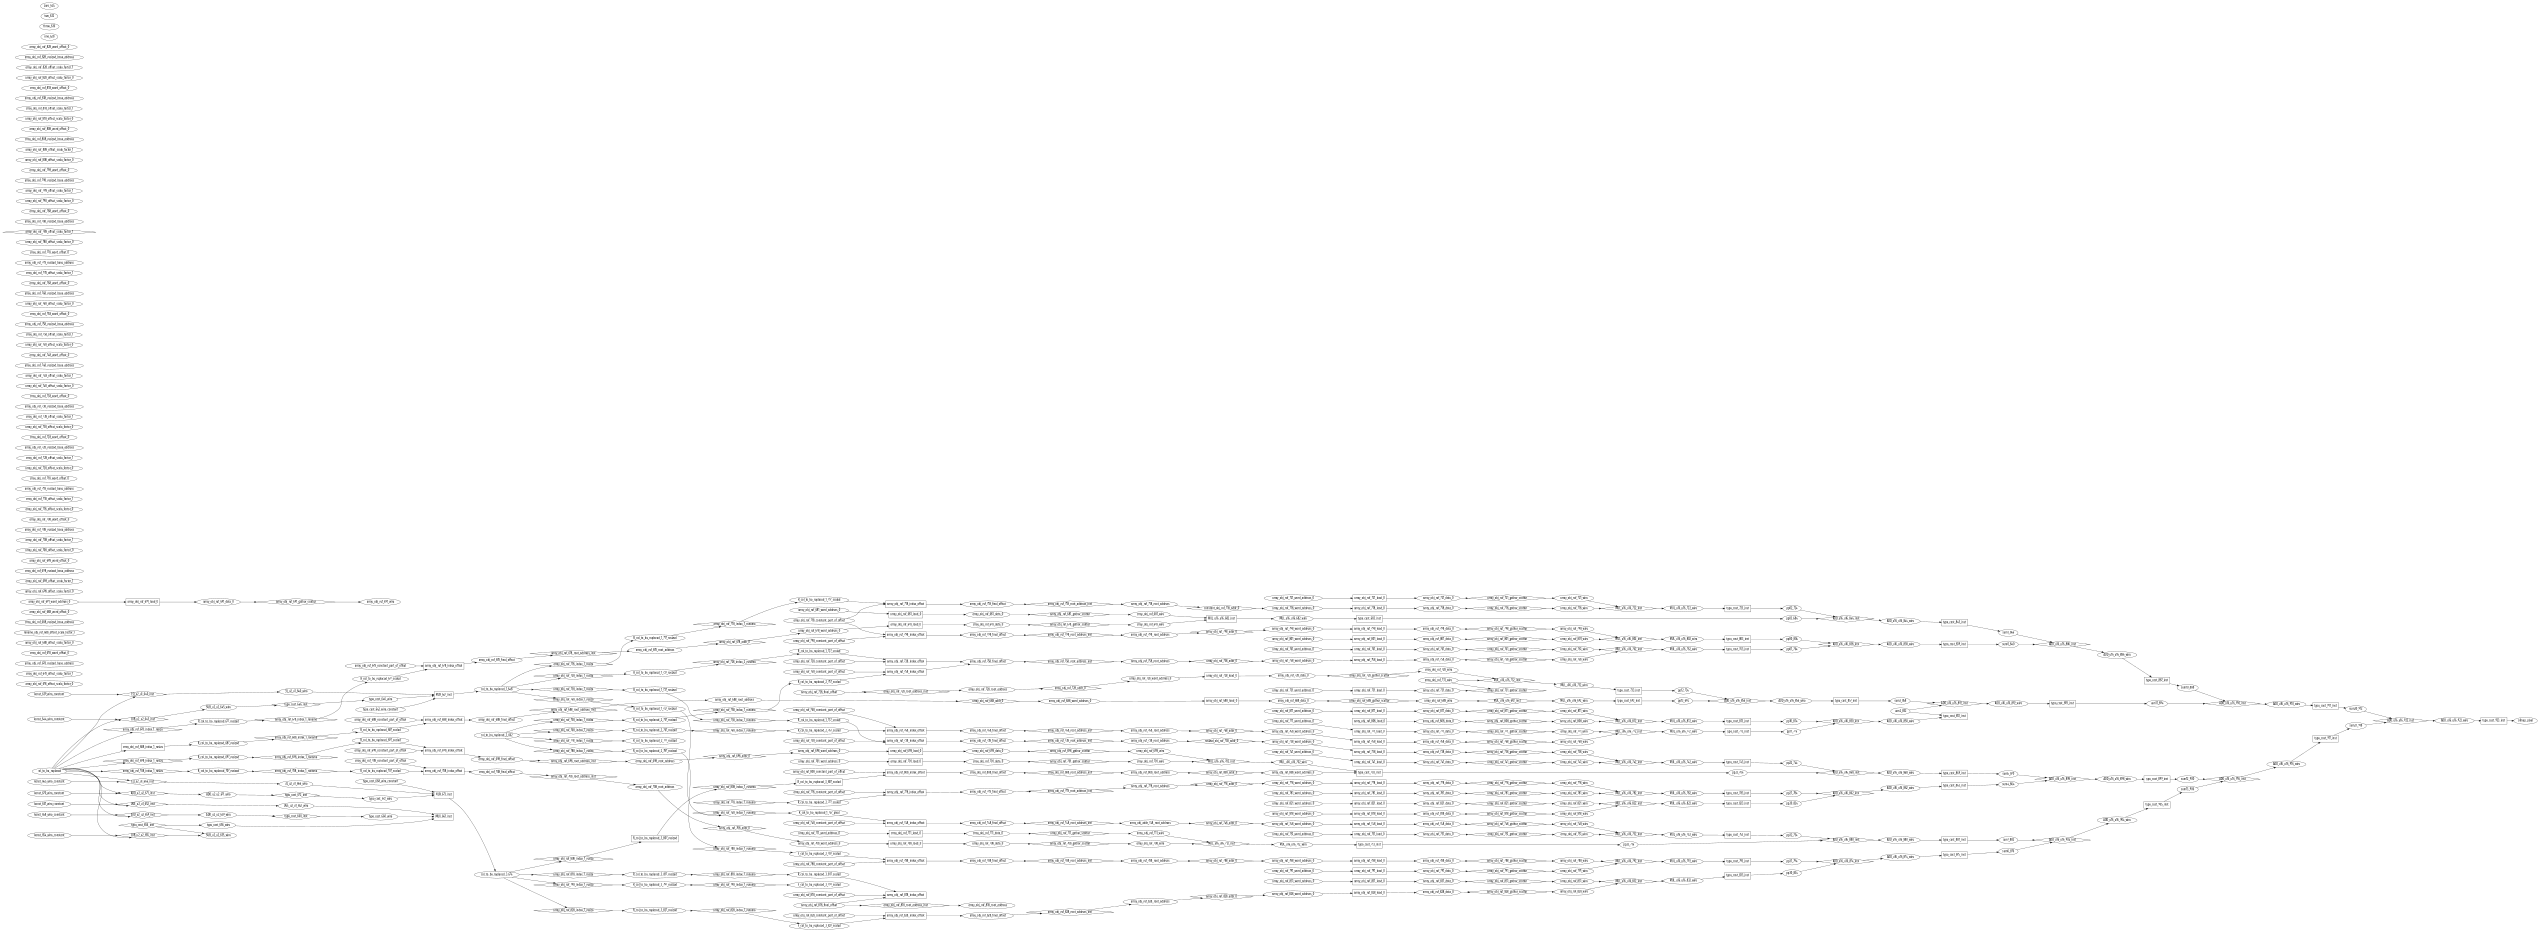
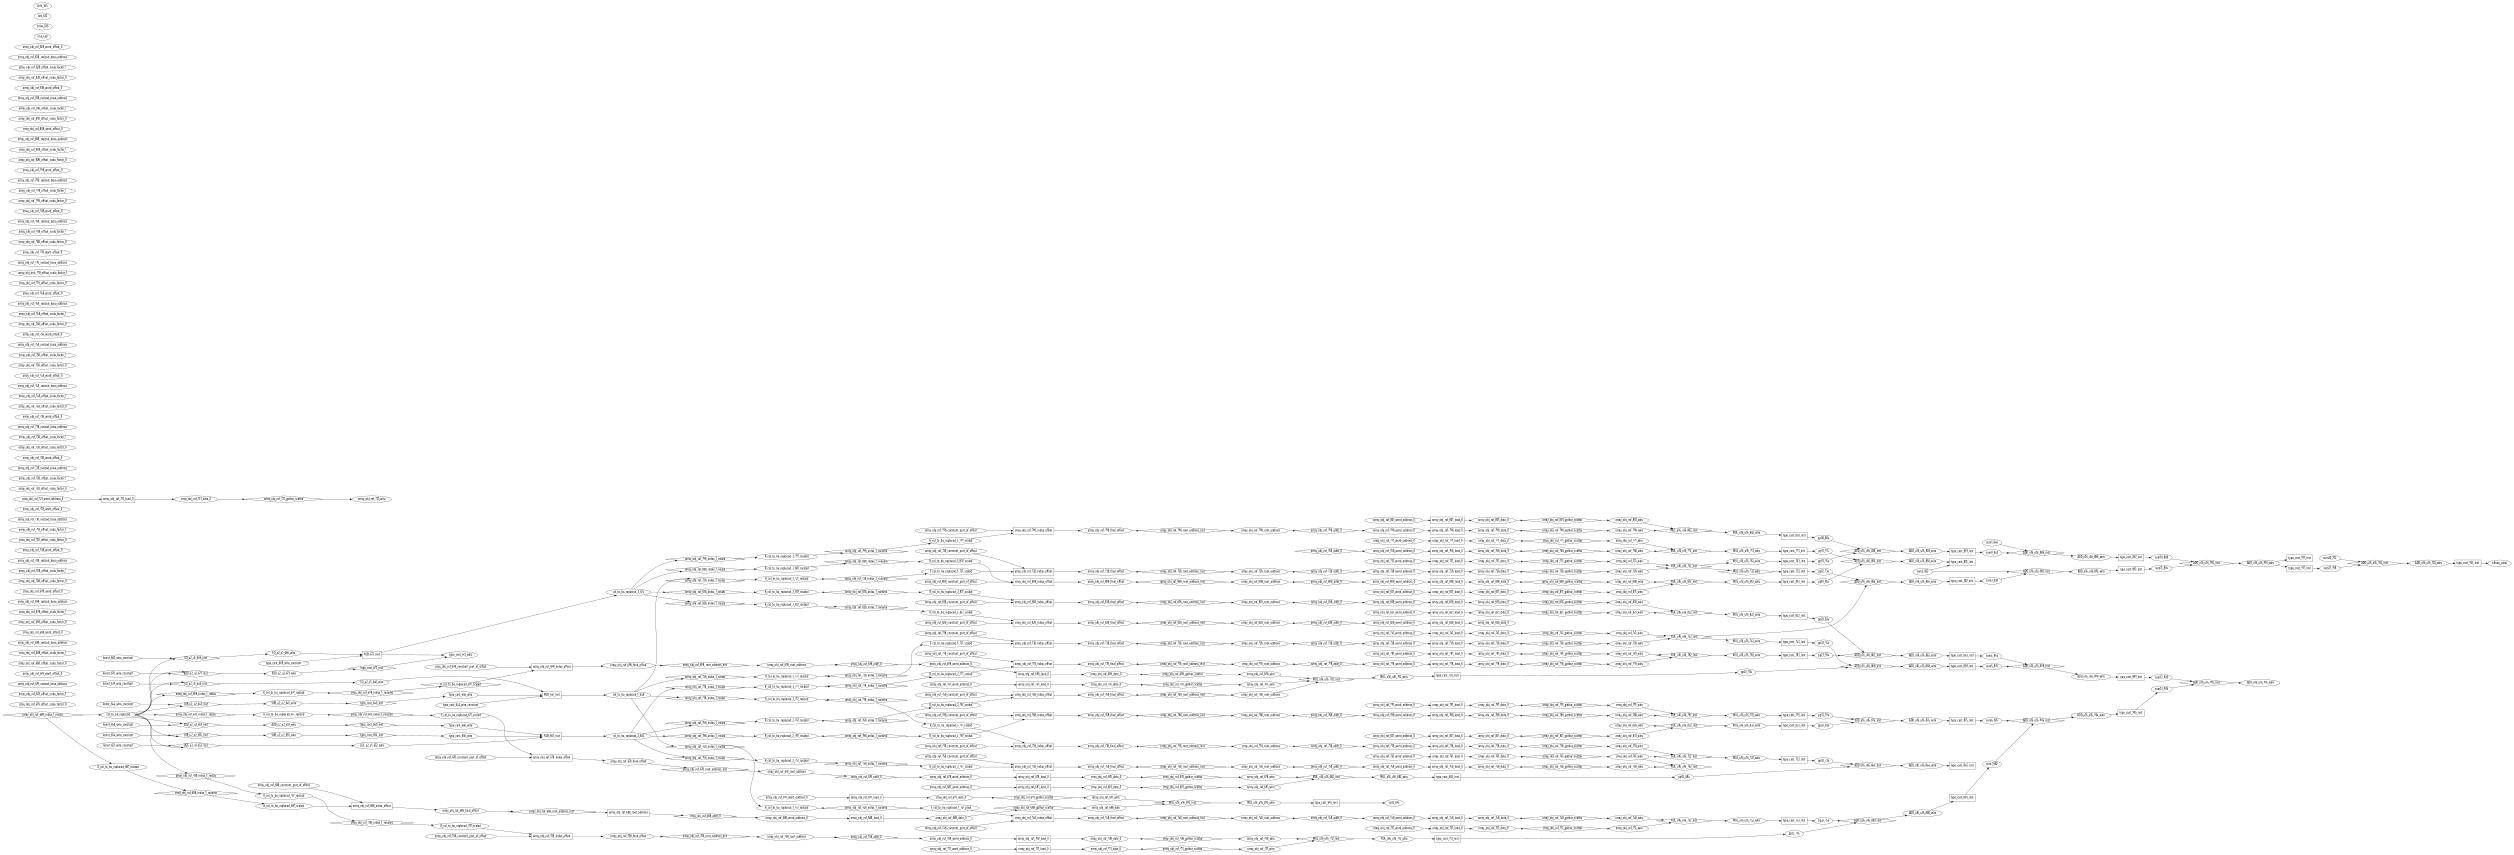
node "array_obj_ref_788_offset_scale_factor_1": shape diamond -> ellipse
node "array_obj_ref_778_offset_scale_factor_1": label "array_obj_ref_778_offset_scale_factor_1" -> "array_obj_inst_778_offset_scale_factor_1"
node "array_obj_ref_778_offset_scale_factor_0": added
node "array_obj_ref_768_offset_scale_factor_1": added
node "array_obj_ref_818_addr_0": added
edge "array_obj_ref_721_wire" -> "MUL_u16_u16_722_inst": now "array_obj_ref_761_wire" -> "MUL_u16_u16_722_inst"
node "constant_obj_ref_718_addr_0": label "constant_obj_ref_718_addr_0" -> "array_obj_ref_718_addr_0"
node "MUL_u16_u16_682_inst": shape box -> diamond
edge "type_cast_845_inst" -> "sum1_846": removed
edge "array_obj_ref_718_constant_part_of_offset" -> "array_obj_ref_798_index_offset": now "R_col_to_be_replaced_3_797_scaled" -> "array_obj_ref_798_index_offset"
node "rename_obj_ref_688_offset_scale_factor_1": label "rename_obj_ref_688_offset_scale_factor_1" -> "array_obj_ref_688_offset_scale_factor_1"
edge "MUL_u16_u16_762_inst" -> "MUL_u16_u16_762_wire": now "MUL_u16_u16_732_inst" -> "MUL_u16_u16_762_wire"
edge "array_obj_ref_728_index_offset" -> "array_obj_ref_758_final_offset": now "array_obj_ref_728_index_offset" -> "array_obj_ref_728_final_offset"
edge "array_obj_ref_731_wire" -> "array_obj_ref_731_gather_scatter": reversed
node "MUL_u16_u16_732_wire": shape ellipse -> diamond
edge "R_col_to_be_replaced_2_777_resized" -> "array_obj_ref_778_index_1_rename": added
node "array_obj_ref_688_root_address": shape ellipse -> box
edge "pp13_694" -> "ADD_u16_u16_856_inst": now "MUL_u16_u16_742_inst" -> "ADD_u16_u16_856_inst"
edge "type_cast_911_inst" -> "sum20_912": removed
edge "array_obj_ref_768_root_address" -> "array_obj_ref_768_addr_0": now "array_obj_ref_768_root_address" -> "MUL_u16_u16_702_inst"
edge "MUX_661_inst" -> "col_to_be_replaced_2_662": added
node "R_col_to_be_replaced_697_scaled": shape ellipse -> diamond
node "resized_obj_ref_738_addr_0": label "resized_obj_ref_738_addr_0" -> "array_obj_ref_738_addr_0"
node "array_obj_ref_688_index_1_resize": shape box -> diamond
edge "ADD_u16_u16_916_wire" -> "type_cast_917_inst": now "ADD_u16_u16_910_wire" -> "type_cast_917_inst"
edge "col_to_be_replaced" -> "array_obj_ref_688_index_1_resize": reversed
edge "array_obj_ref_808_word_address_0" -> "type_cast_703_inst": now "array_obj_ref_808_word_address_0" -> "array_obj_ref_808_load_0"
node "R_col_to_be_replaced_3_807_scaled": shape box -> ellipse
edge "type_cast_672_wire" -> "MUX_673_inst": reversed
edge "array_obj_ref_691_wire" -> "MUL_u16_u16_692_inst": added
node "array_obj_addr_748_root_address": label "array_obj_addr_748_root_address" -> "array_obj_ref_748_root_address"
edge "type_cast_656_inst" -> "SUB_u2_u2_655_wire": reversed
node "R_col_to_be_replaced_3_807_resized": shape box -> ellipse
node "ADD_u16_u16_880_inst": label "ADD_u16_u16_880_inst" -> "ADD_u56_u16_880_inst"
node "array_obj_ref_828_gather_scatter": removed
edge "array_obj_ref_818_final_offset" -> "array_obj_ref_818_index_offset": reversed
